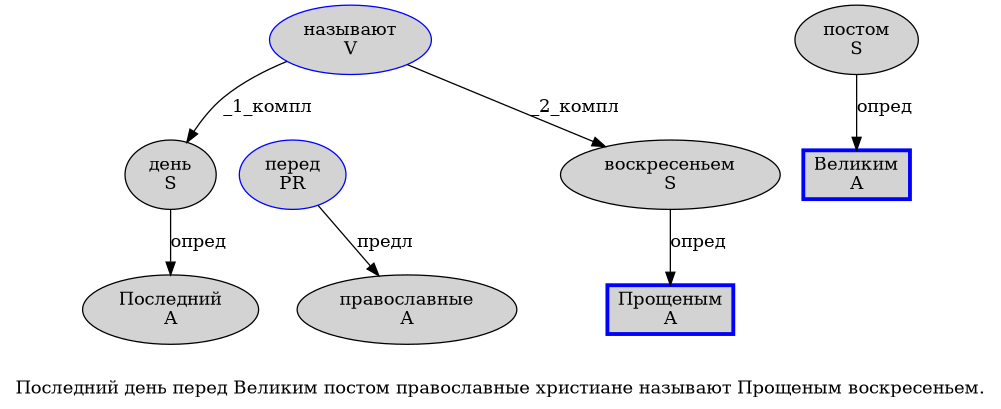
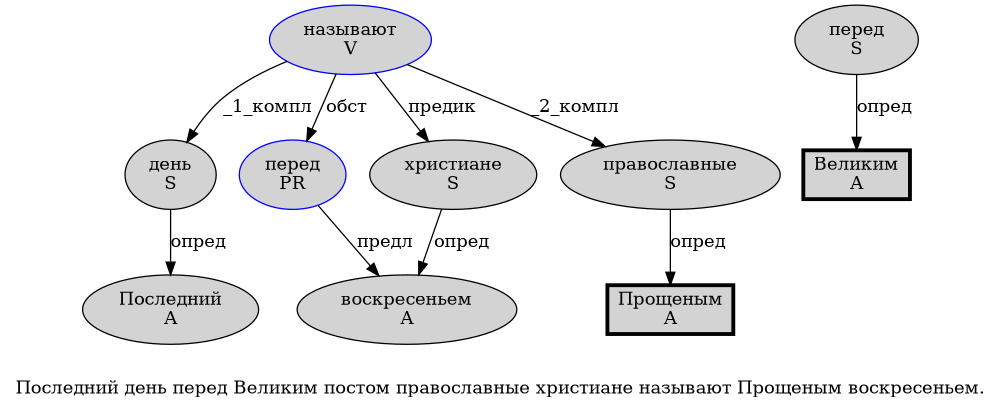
node "постом S": label "постом S" -> "перед S"
edge "называют V" -> "перед PR": added, label "обст"
node "христиане S": added
node "воскресеньем S": label "воскресеньем S" -> "православные S"
node "Великим A": color blue -> black
node "православные A": label "православные A" -> "воскресеньем A"
node "Прощеным A": color blue -> black
